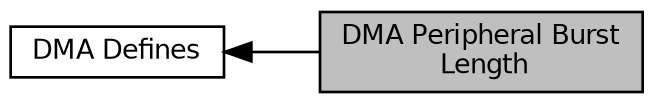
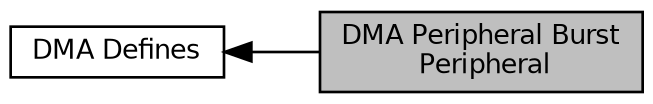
node "DMA Peripheral Burst Length": label "DMA Peripheral Burst Length" -> "DMA Peripheral Burst Peripheral"
